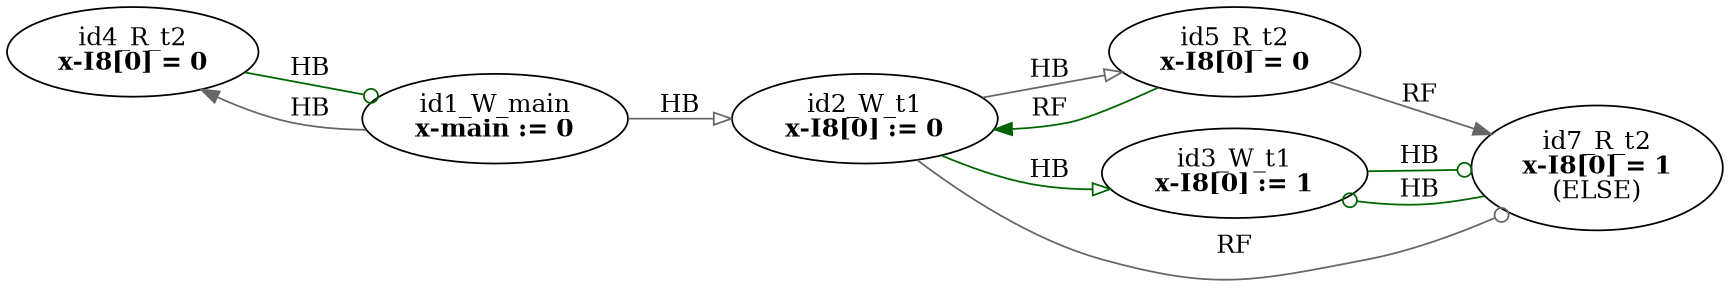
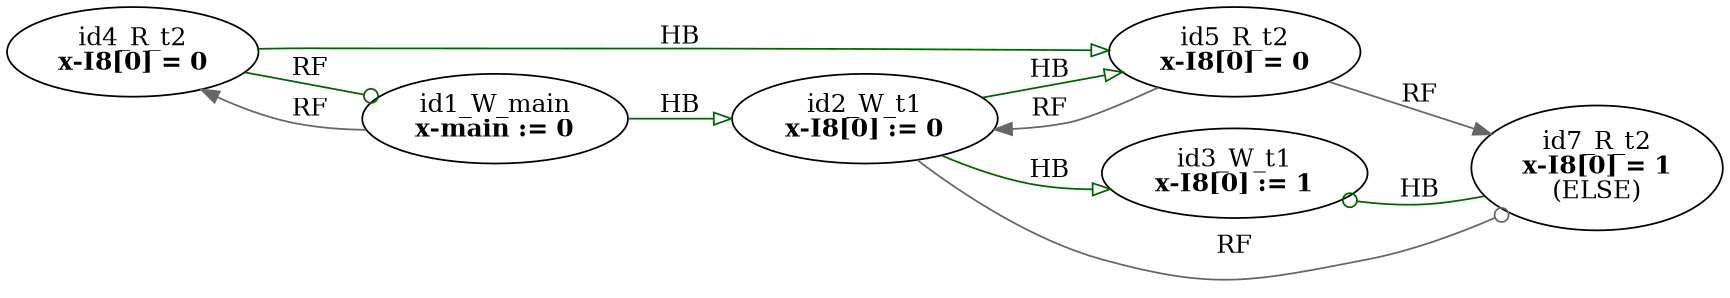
edge "id4_R_t2" -> "id5_R_t2": added, label "HB"
edge "id4_R_t2" -> "id1_W_main": label "HB" -> "RF"
edge "id2_W_t1" -> "id5_R_t2": color gray40 -> darkgreen
edge "id1_W_main" -> "id4_R_t2": label "HB" -> "RF"
edge "id5_R_t2" -> "id2_W_t1": color darkgreen -> gray40
edge "id1_W_main" -> "id2_W_t1": color gray40 -> darkgreen
edge "id3_W_t1" -> "id7_R_t2": removed, label "HB"
